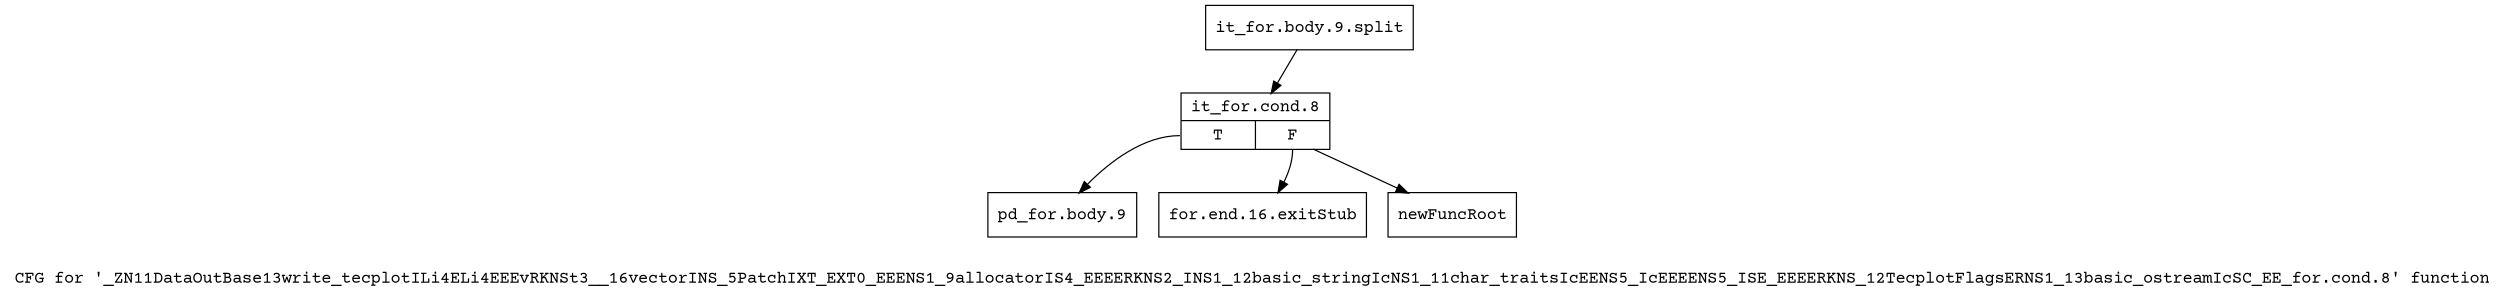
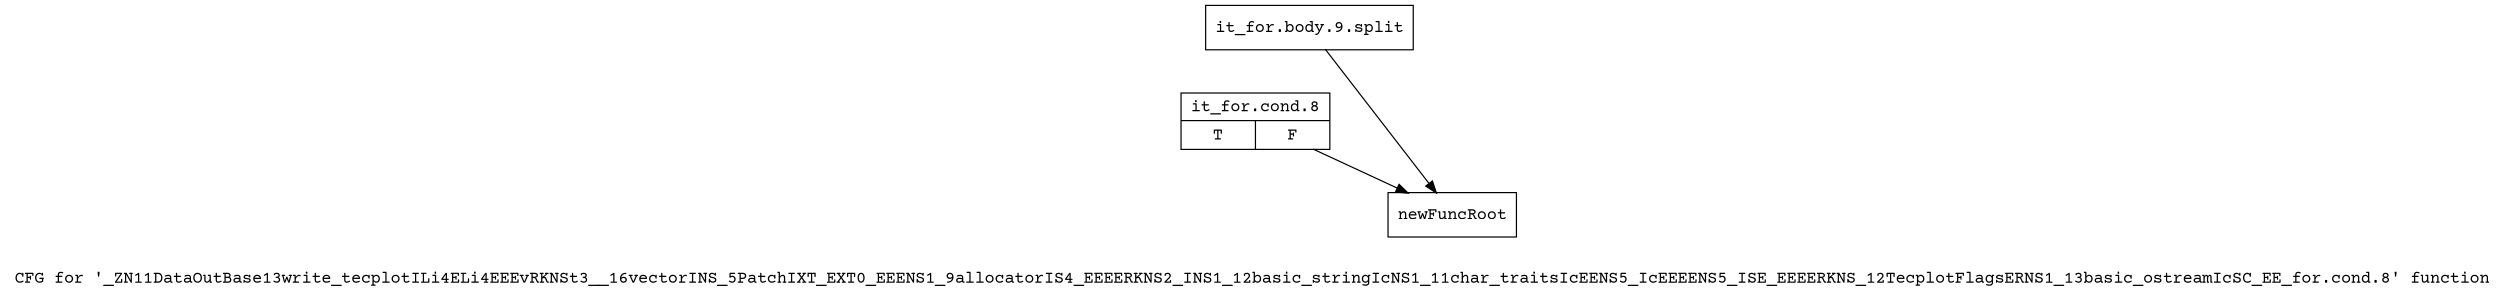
edge "it_for.body.9.split" -> "it_for.cond.8": now "it_for.body.9.split" -> "newFuncRoot"
node "pd_for.body.9": removed
node "for.end.16.exitStub": removed
